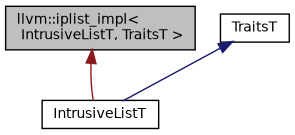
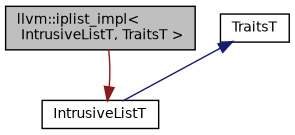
edge "IntrusiveListT" -> "llvm::iplist_impl< IntrusiveListT, TraitsT >": reversed
